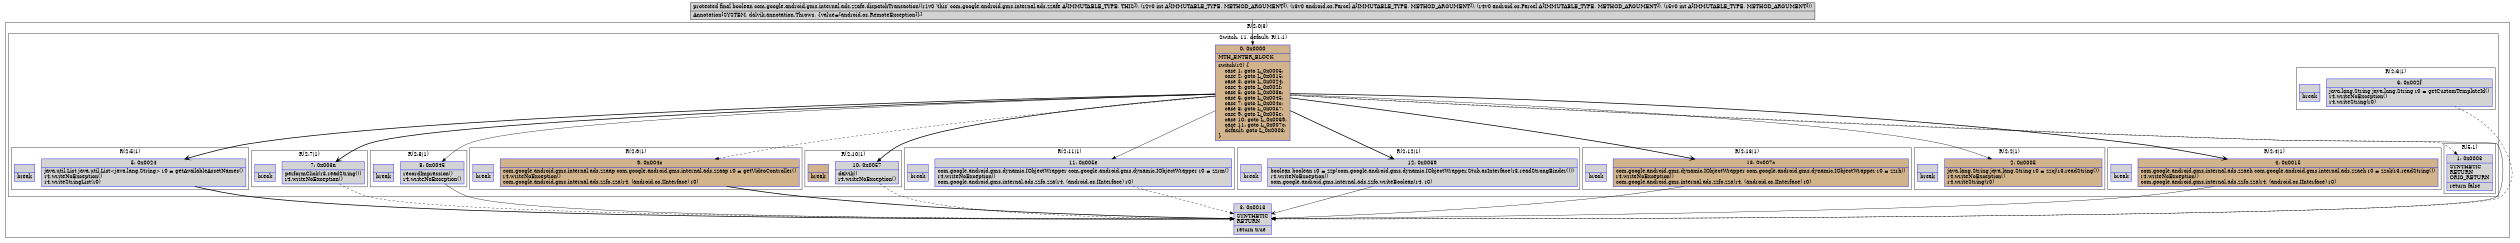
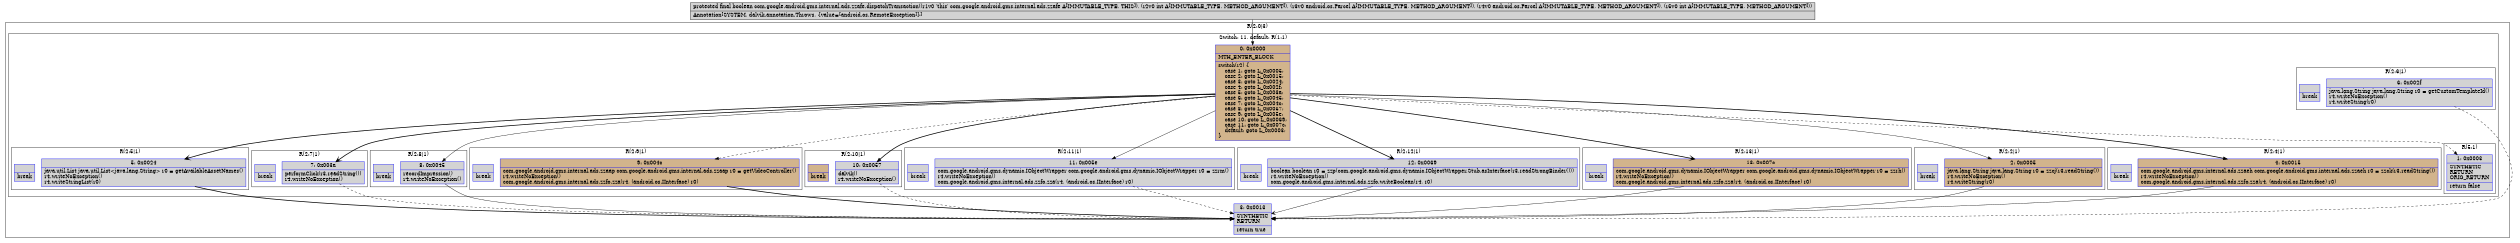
edge "0: 0x0000" -> "4: 0x0015": arrowhead vee -> normal
edge "0: 0x0000" -> "3: 0x0013": now "2: 0x0005" -> "3: 0x0013"
